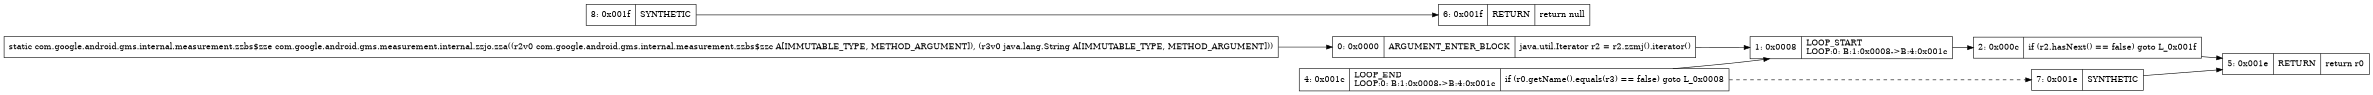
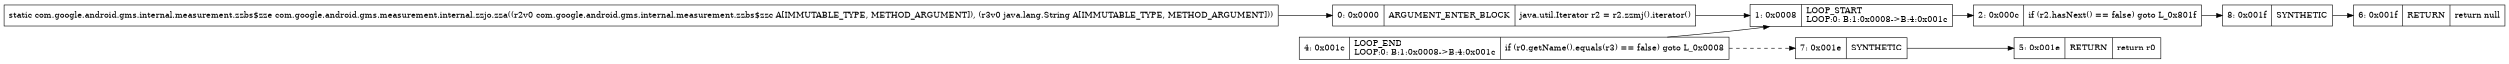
node "2: 0x000c": text "if (r2.hasNext() == false) goto L_0x001f" -> "if (r2.hasNext() == false) goto L_0x801f"
edge "2: 0x000c" -> "5: 0x001e": now "2: 0x000c" -> "8: 0x001f"
